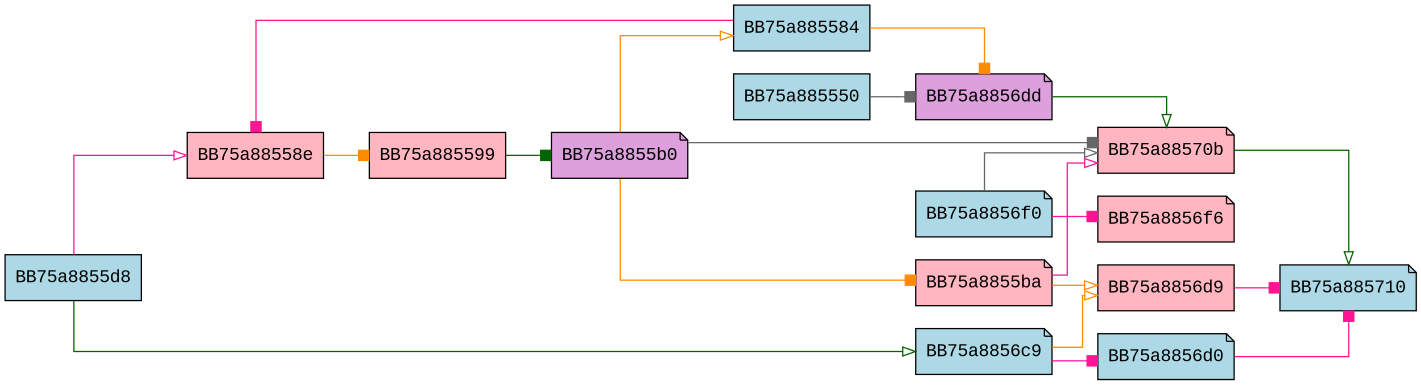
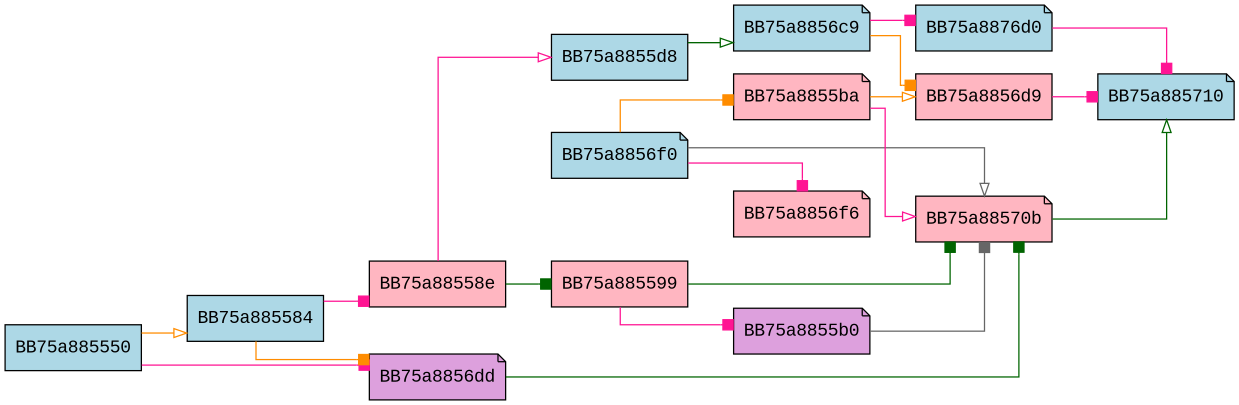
edge "BB75a8855b0" -> "BB75a885584": now "BB75a885550" -> "BB75a885584"
edge "BB75a885550" -> "BB75a8856dd": color gray40 -> deeppink
edge "BB75a8856dd" -> "BB75a88570b": arrowhead onormal -> box
edge "BB75a8855d8" -> "BB75a88558e": reversed
edge "BB75a88558e" -> "BB75a885599": color darkorange -> darkgreen
edge "BB75a885599" -> "BB75a8855b0": color darkgreen -> deeppink
edge "BB75a8855b0" -> "BB75a8855ba": now "BB75a8856f0" -> "BB75a8855ba"
edge "BB75a885599" -> "BB75a88570b": added
edge "BB75a8856c9" -> "BB75a8856d9": arrowhead onormal -> box
node "BB75a8856d0": label "BB75a8856d0" -> "BB75a8876d0"
